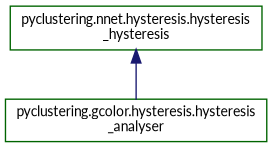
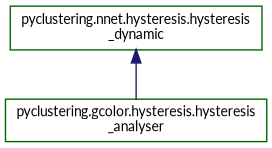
node "pyclustering.nnet.hysteresis.hysteresis _hysteresis": label "pyclustering.nnet.hysteresis.hysteresis _hysteresis" -> "pyclustering.nnet.hysteresis.hysteresis _dynamic"
